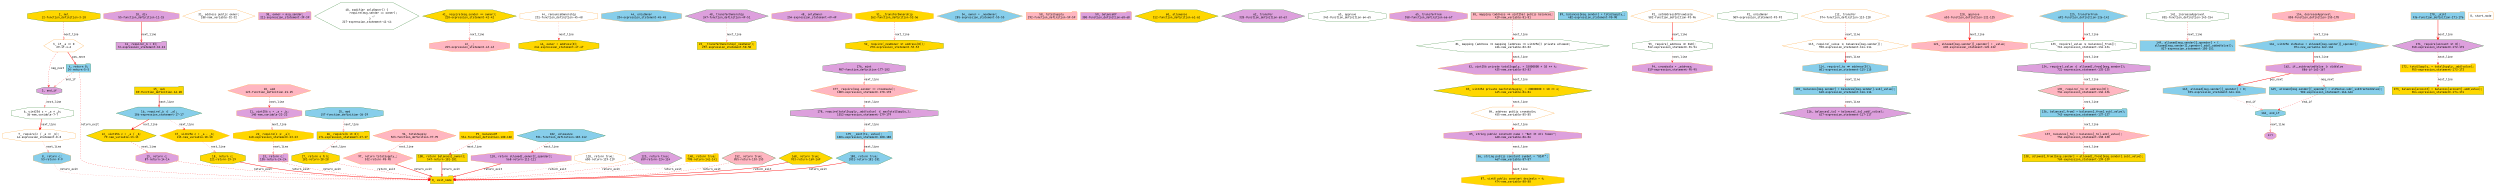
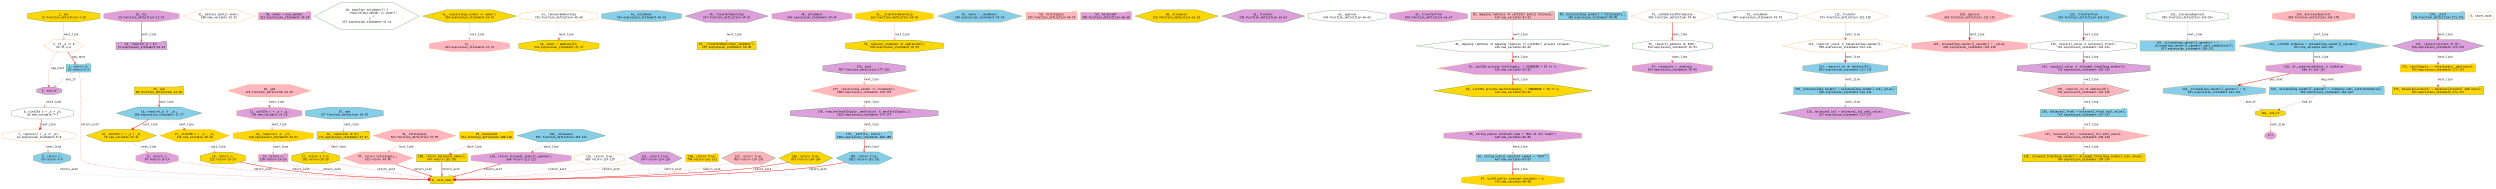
node "84_ address public crowdsale; 455-new_variable-85-85": removed
node "162_ end_if": fillcolor skyblue -> gold
